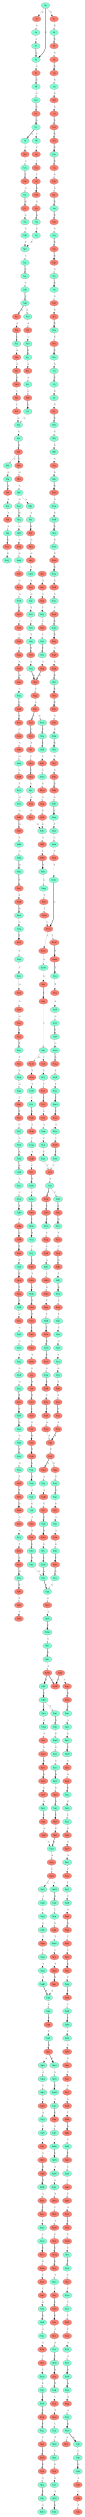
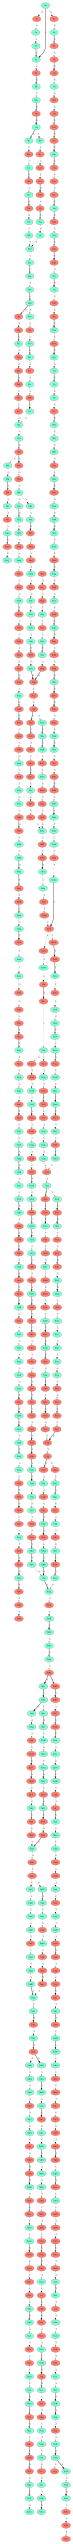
edge "S390" -> "S388": reversed
